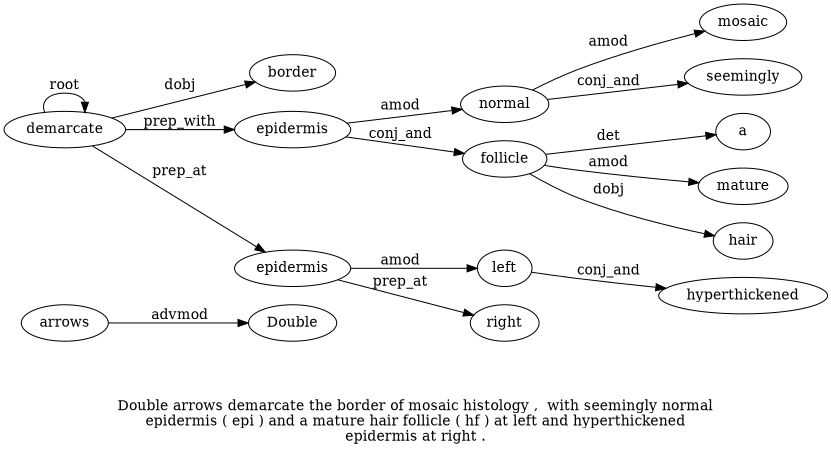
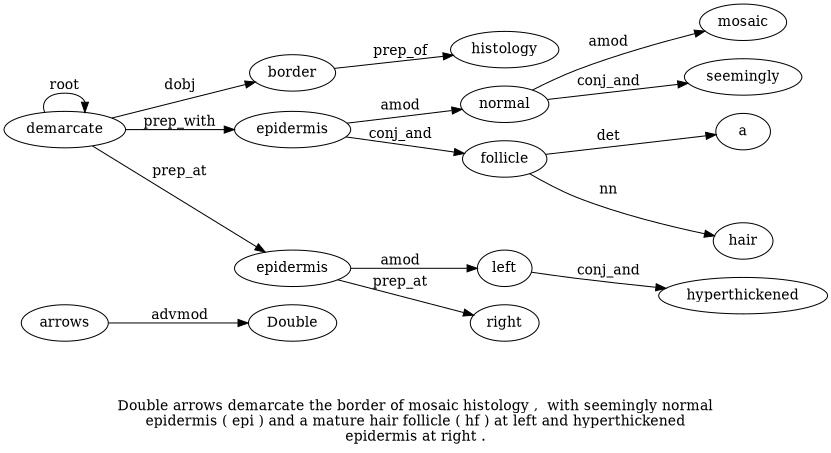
node "histology": added
node "mature": removed
edge "follicle" -> "hair": label "dobj" -> "nn"
